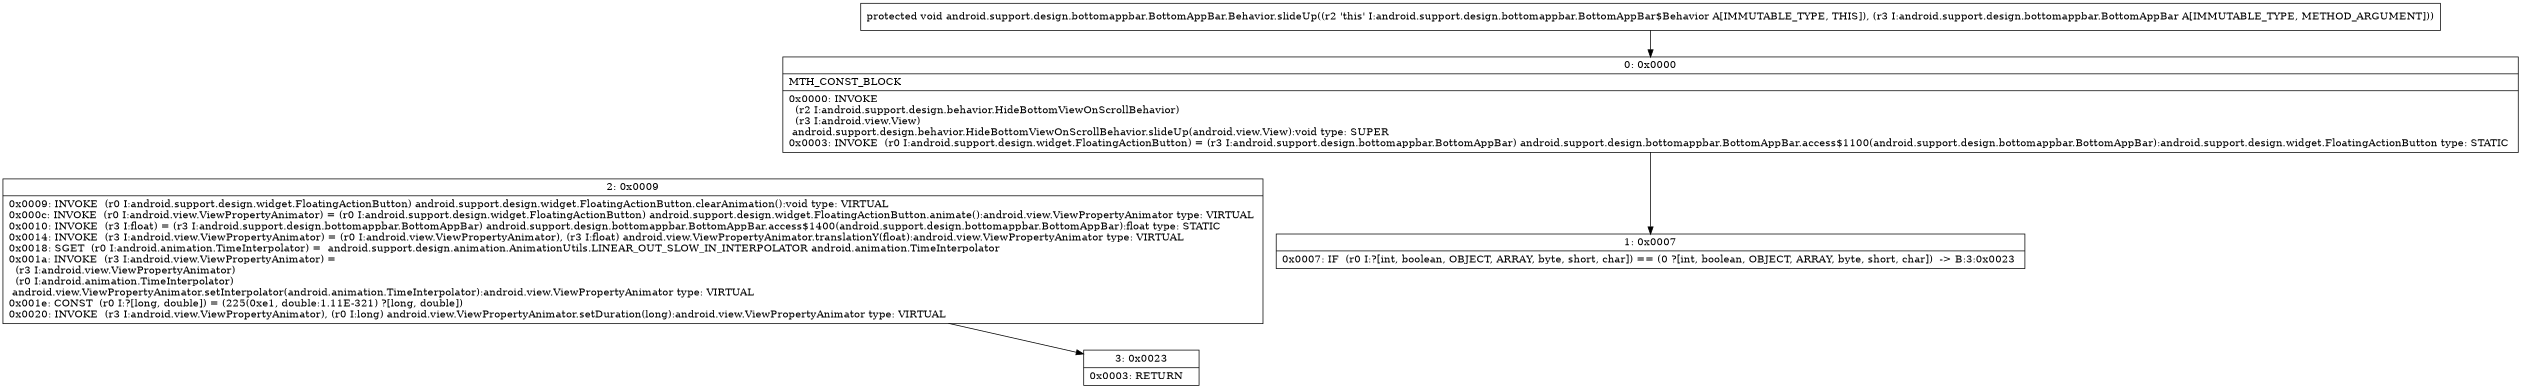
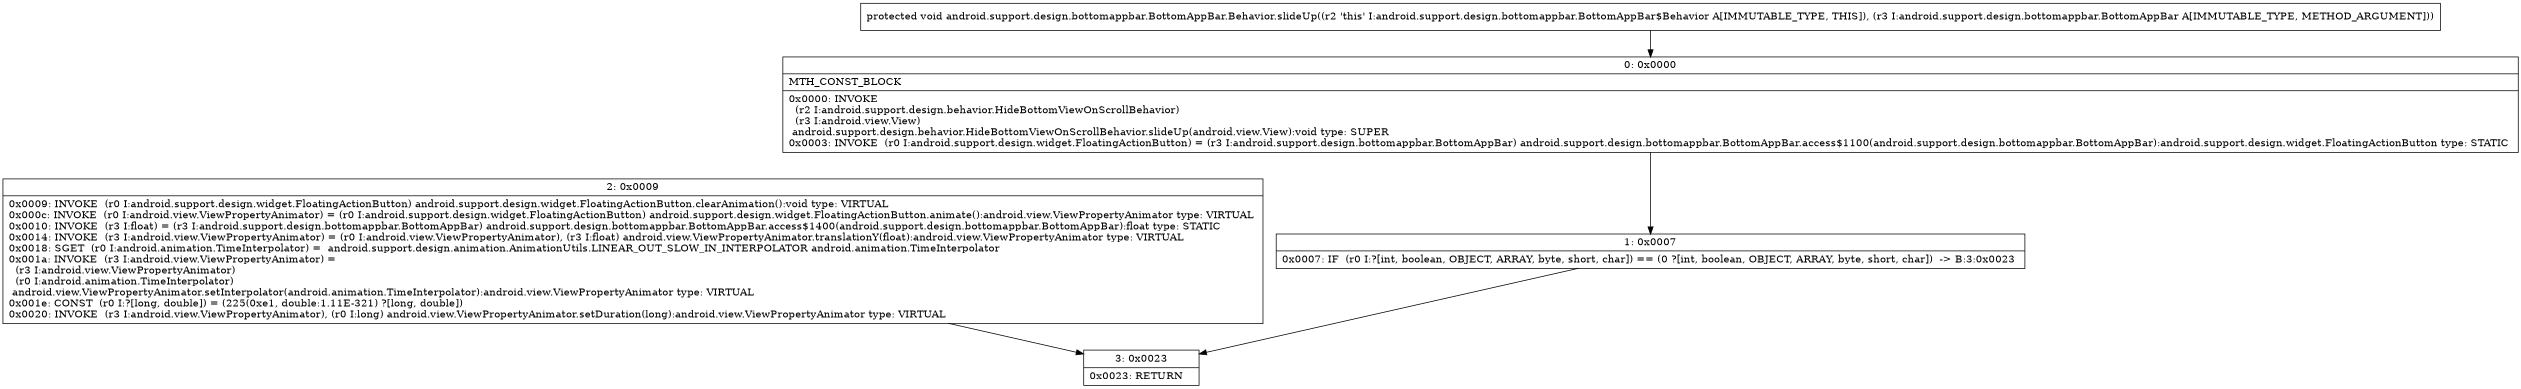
edge "1: 0x0007" -> "3: 0x0023": added
node "3: 0x0023": text "0x0003: RETURN" -> "0x0023: RETURN"
